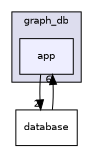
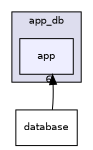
cluster "graph_db": label "graph_db" -> "app_db"
edge "app" -> "database": removed
